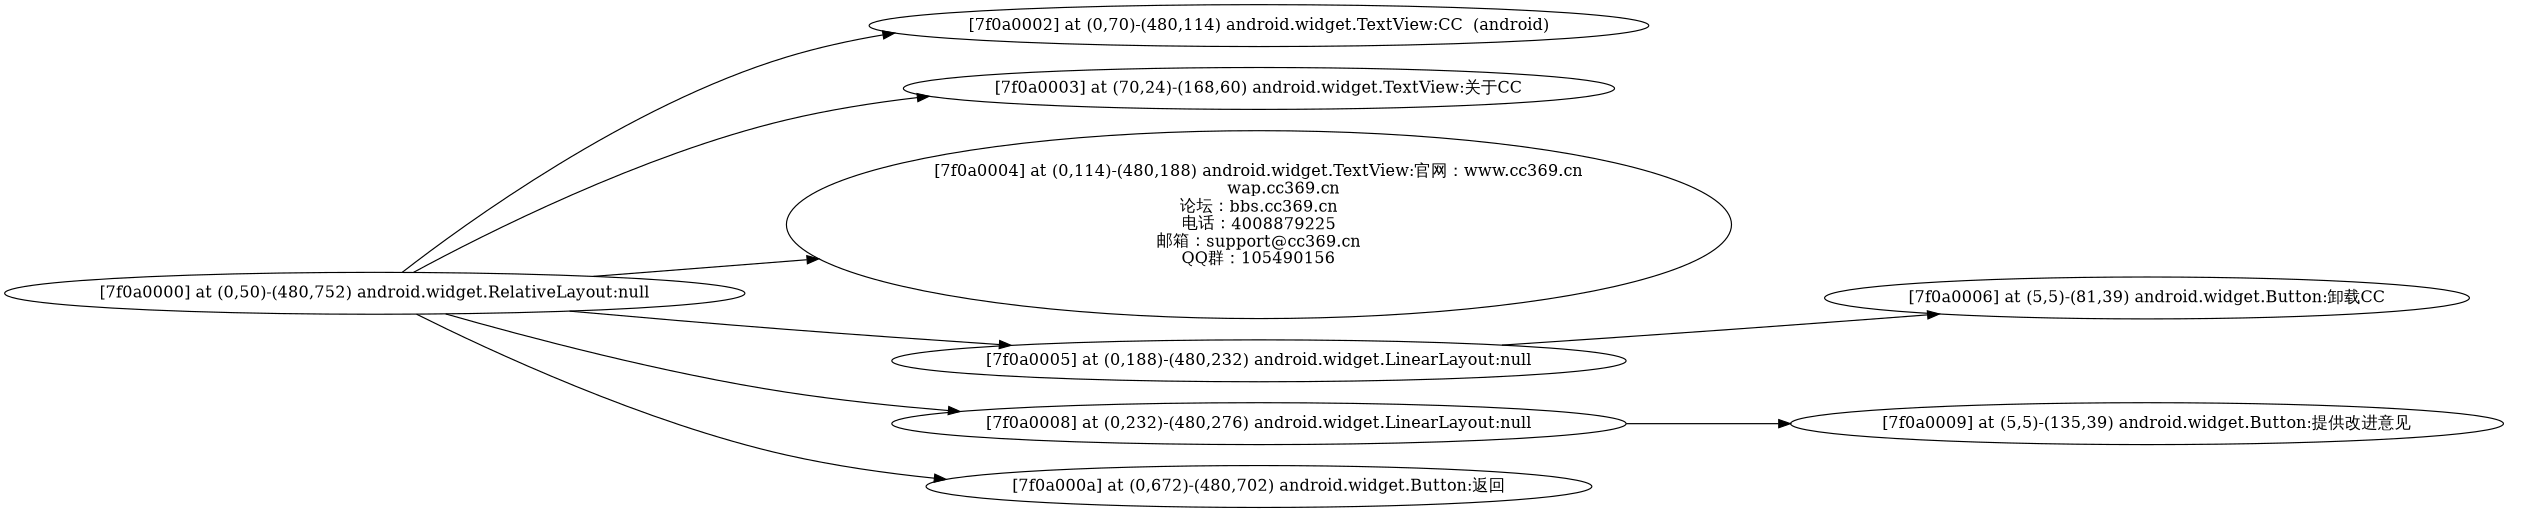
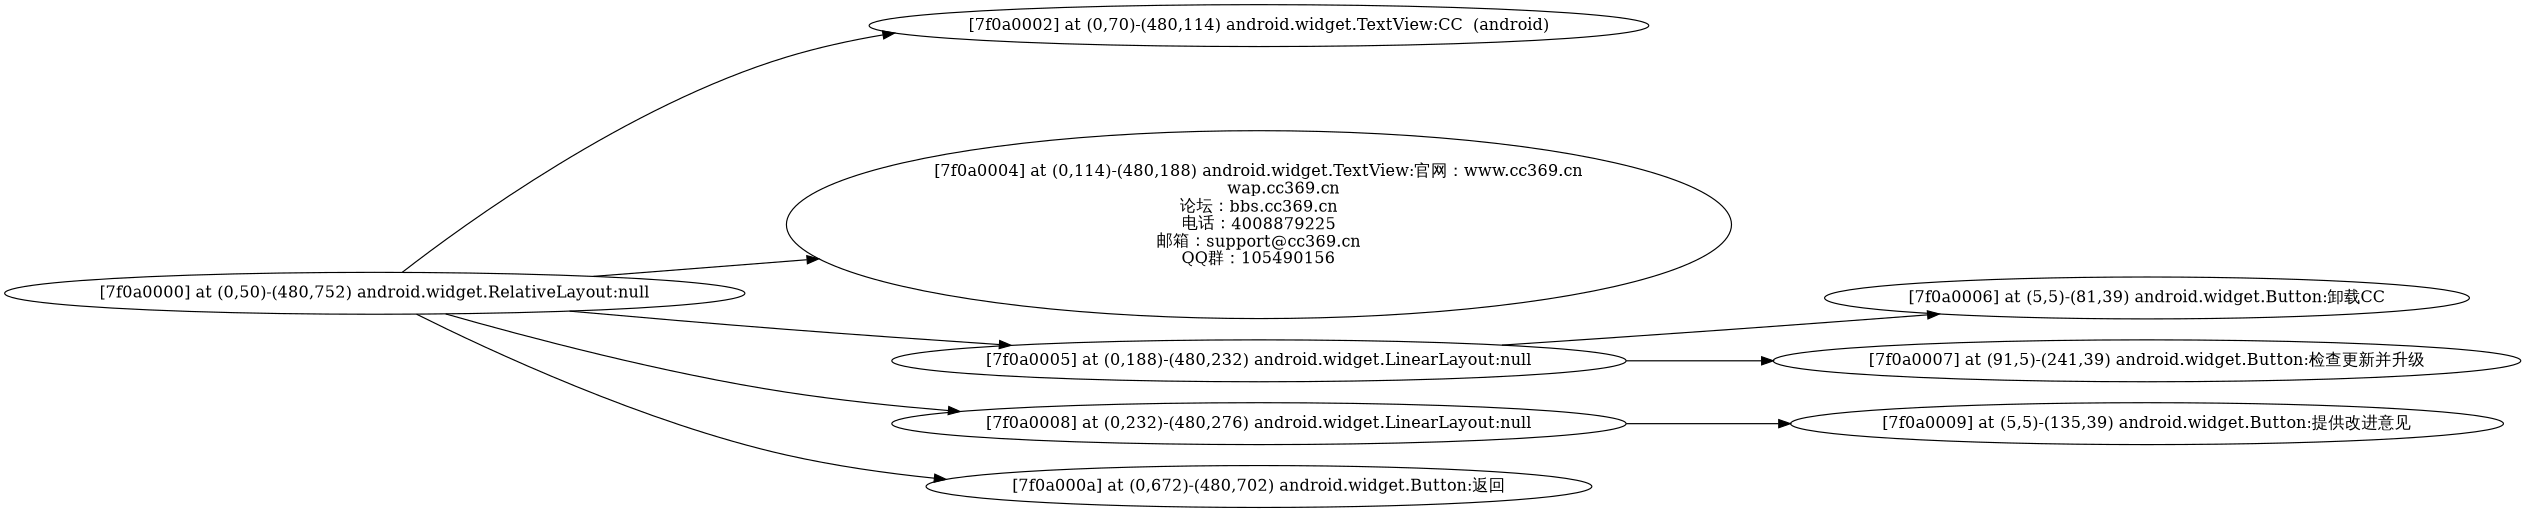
node "[7f0a0003] at (70,24)-(168,60) android.widget.TextView:关于CC": removed
node "[7f0a0007] at (91,5)-(241,39) android.widget.Button:检查更新并升级": added
